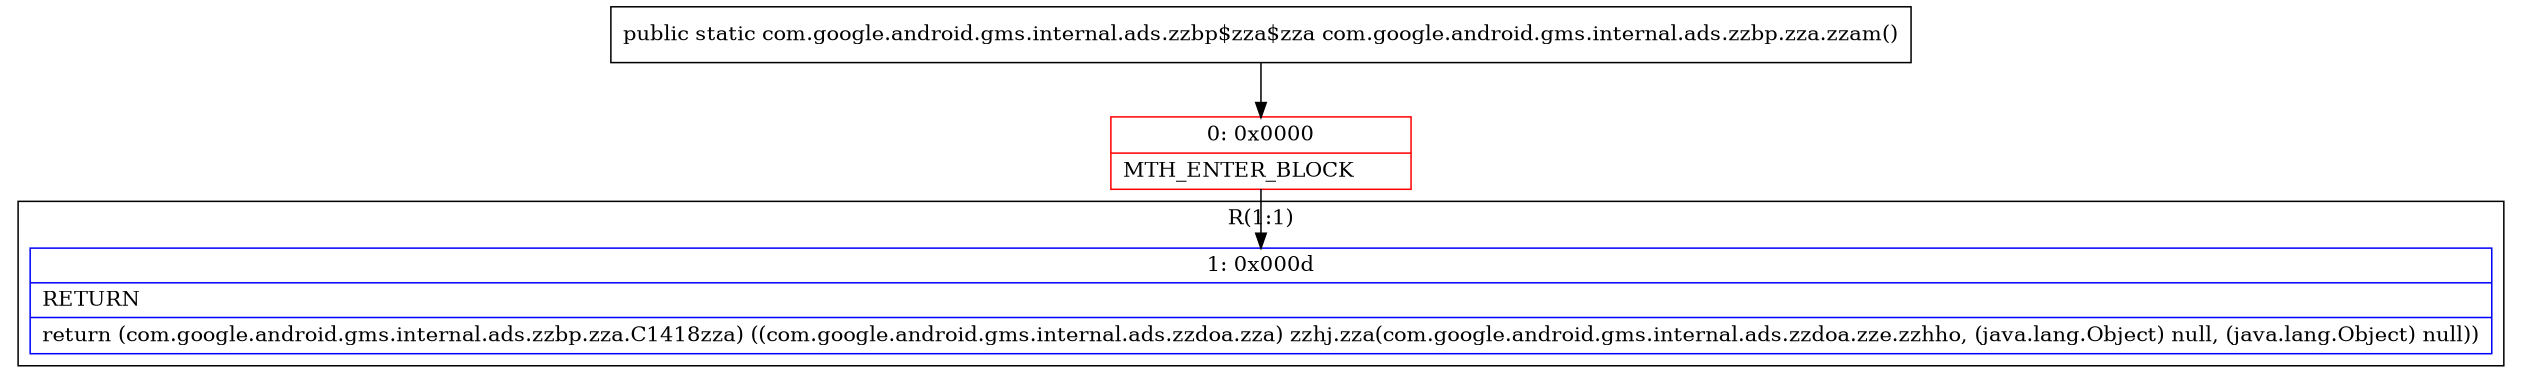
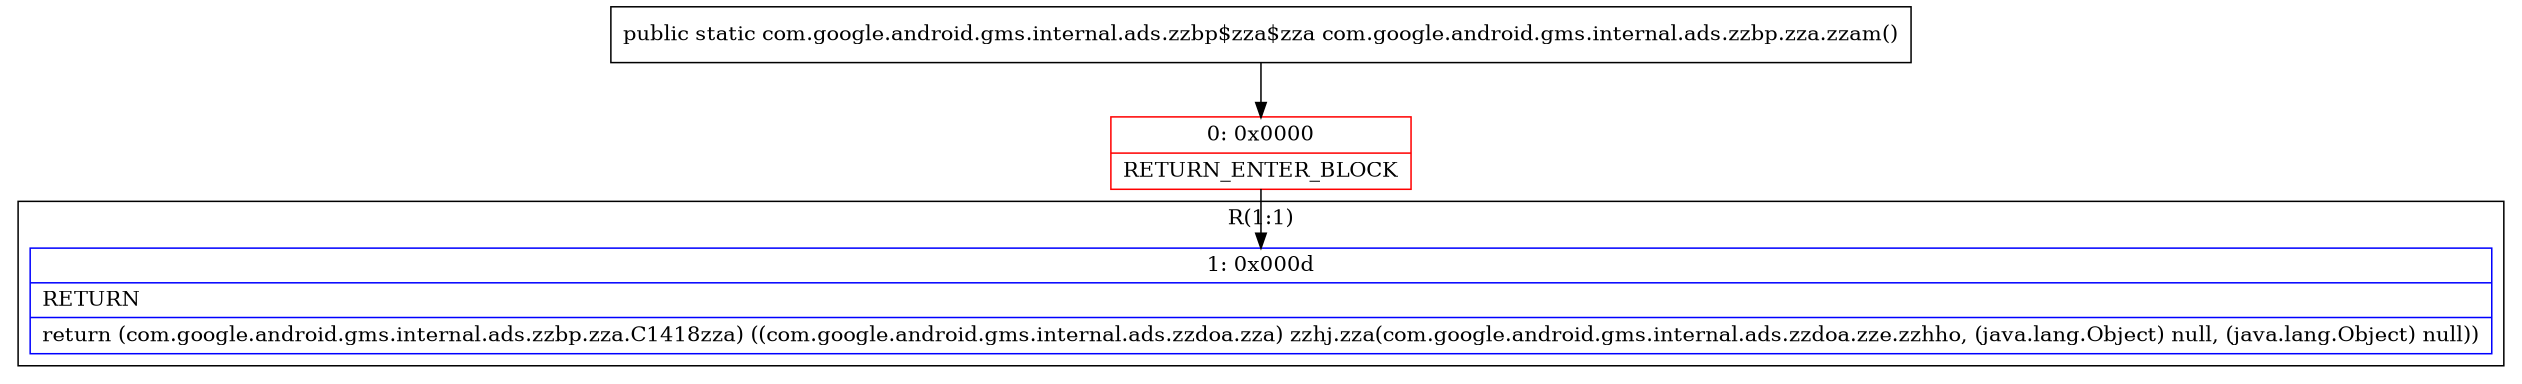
node "0: 0x0000": text "MTH_ENTER_BLOCK" -> "RETURN_ENTER_BLOCK"
